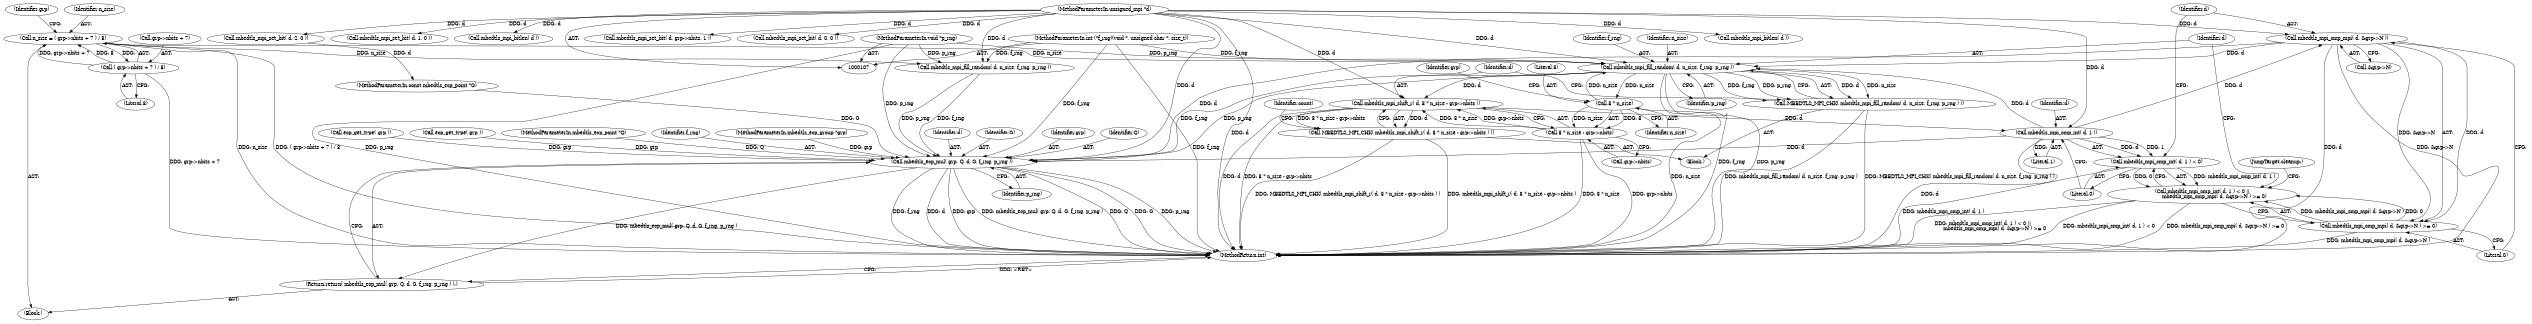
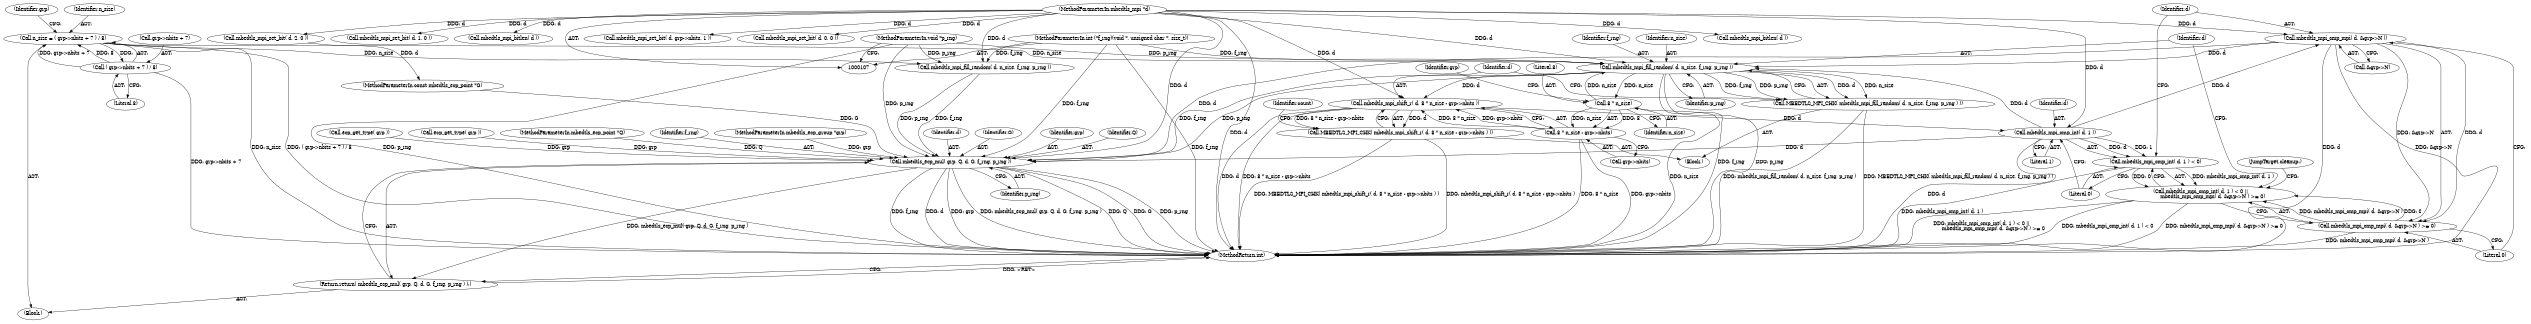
node "(MethodParameterIn,unsigned_mpi *d)": label "(MethodParameterIn,unsigned_mpi *d)" -> "(MethodParameterIn,mbedtls_mpi *d)"
edge "(MethodParameterIn,void *p_rng)" -> "1000107": label "AST: " -> "CFG: "
edge "(Call,mbedtls_mpi_cmp_int( d, 1 ))" -> "(Literal,1)": label "DDG: " -> "CFG: "
